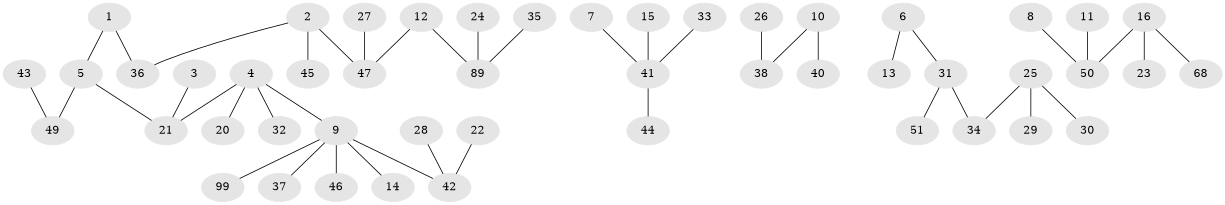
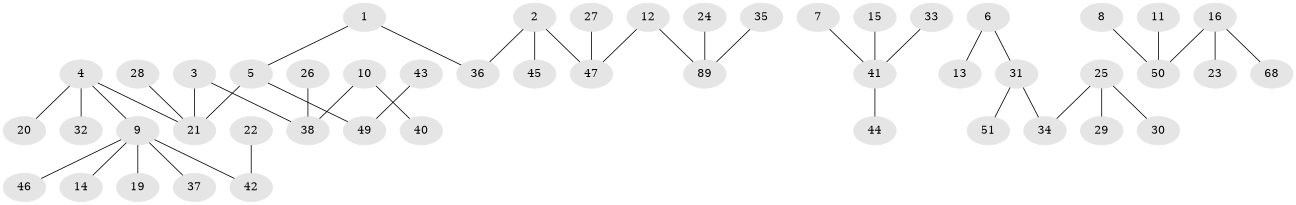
edge "3" -- "38": added
edge "28" -- "42": now "28" -- "21"
node "99": label "99" -> "19"
